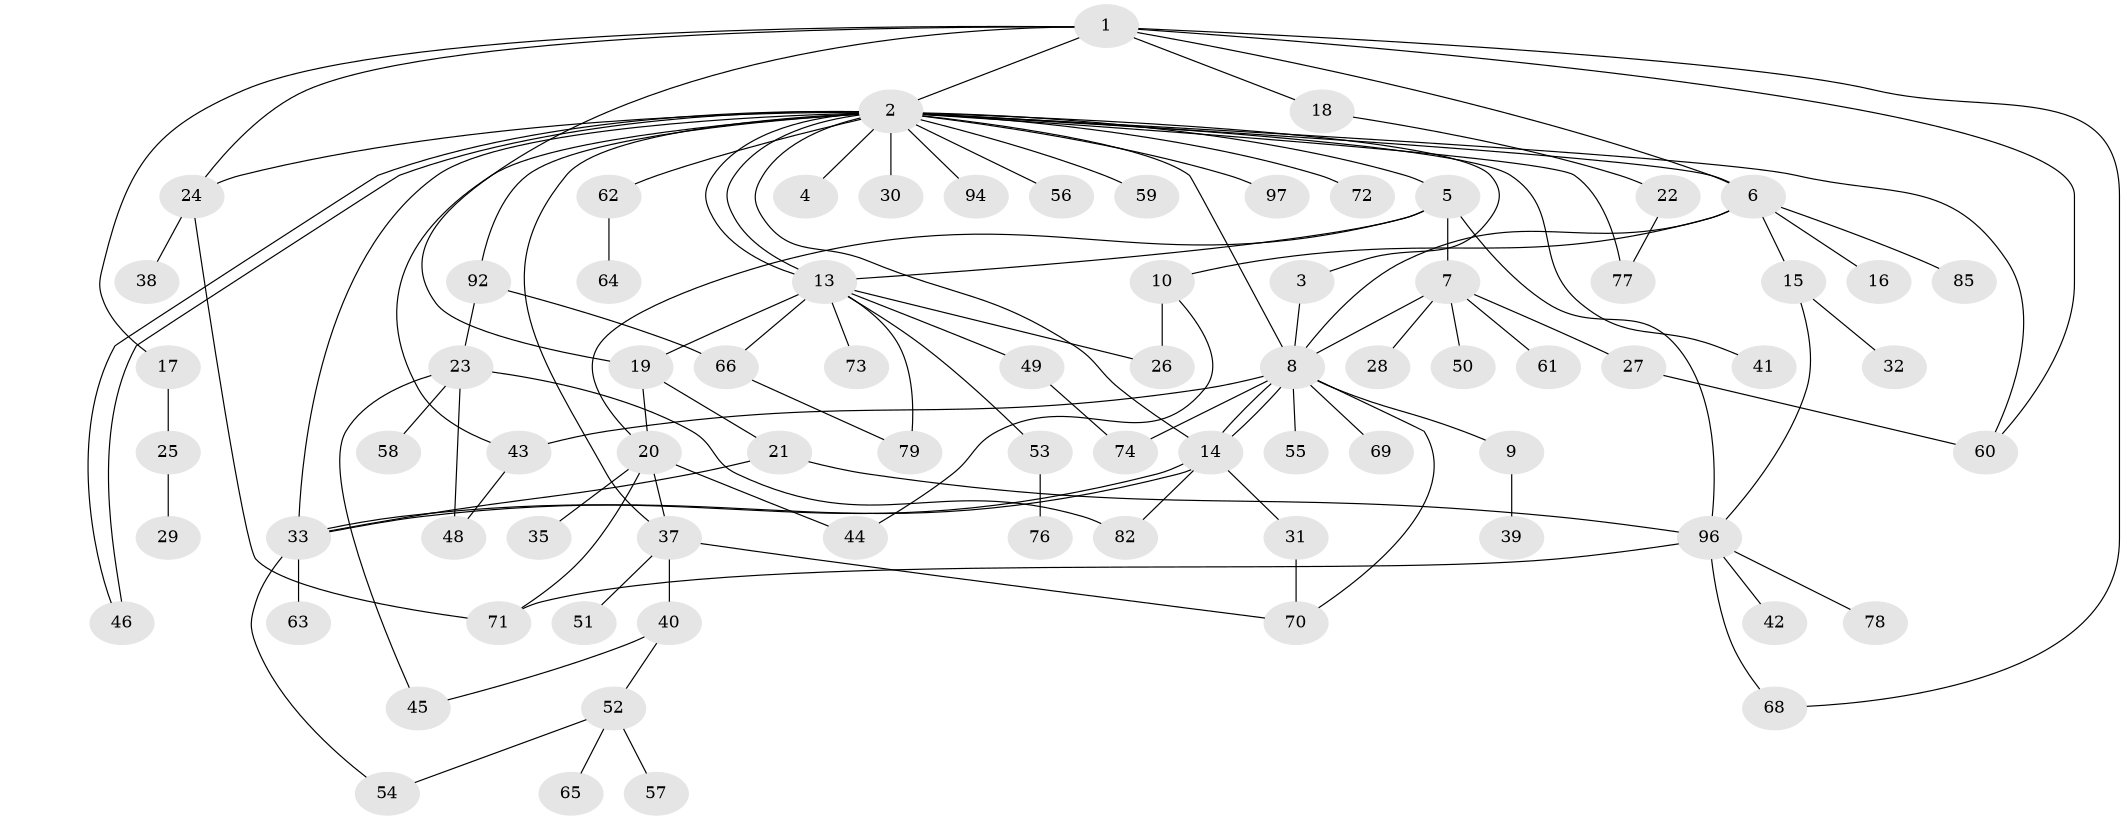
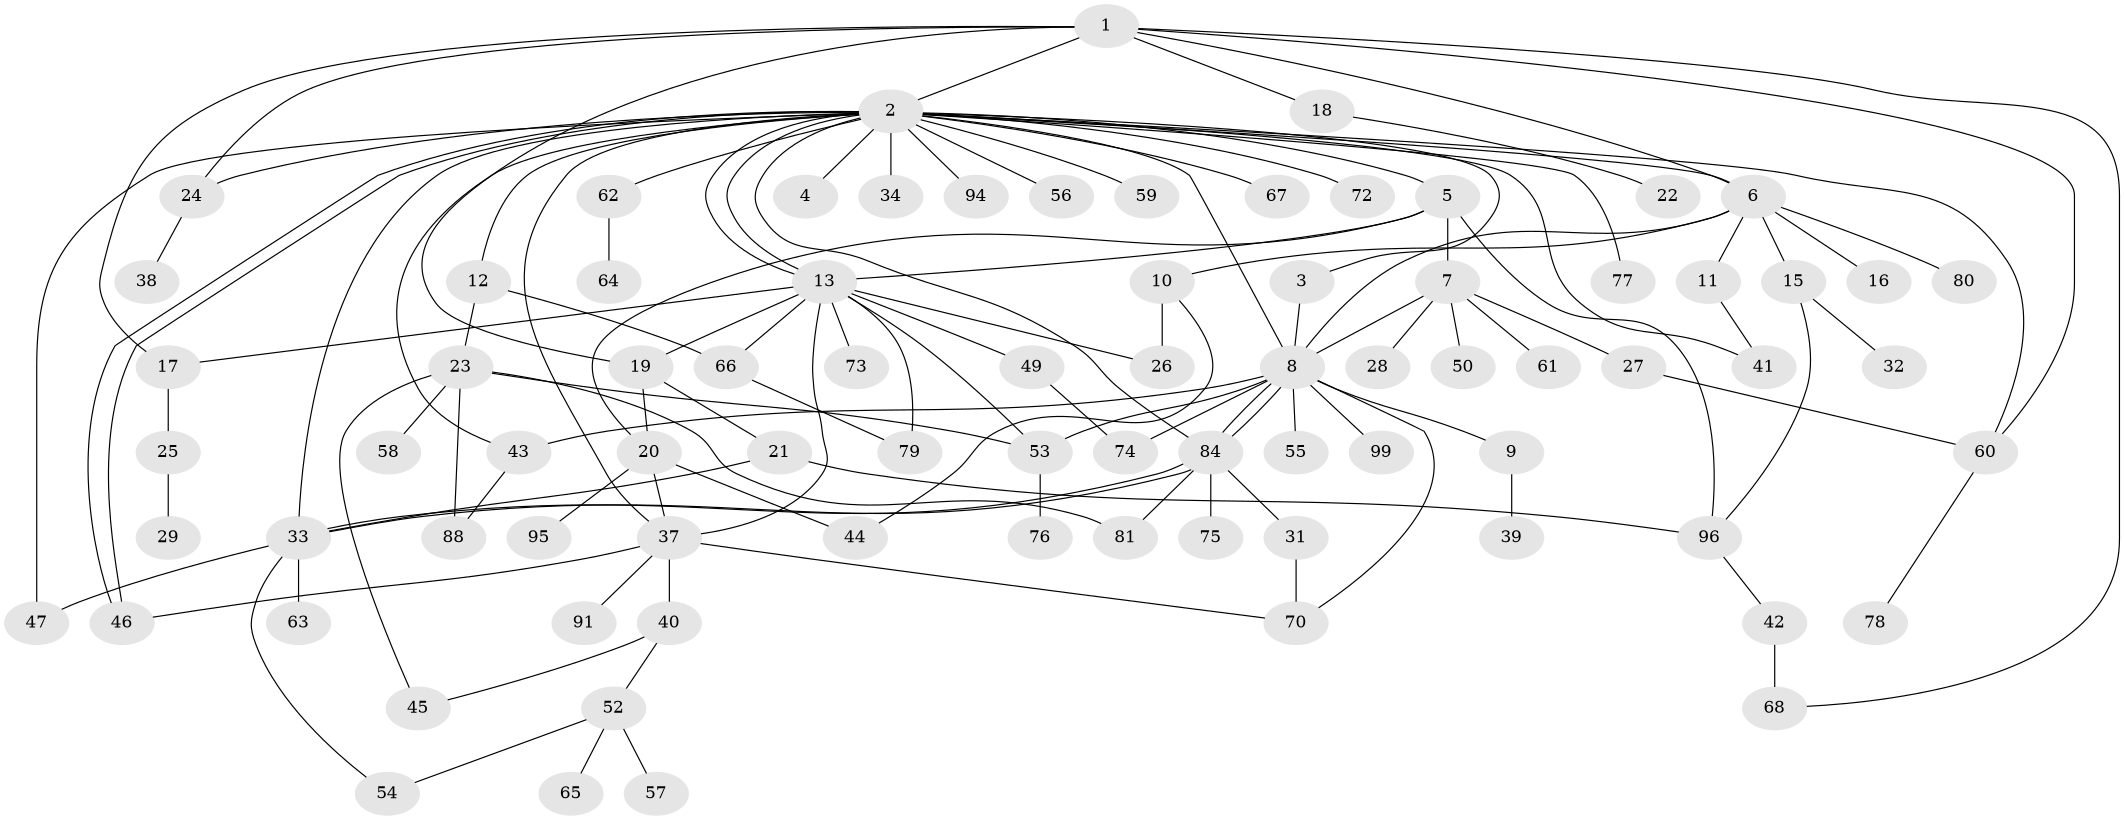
node "30": label "30" -> "34"
node "97": label "97" -> "67"
edge "22" -- "77": removed
node "92": label "92" -> "12"
node "11": added
node "85": label "85" -> "80"
edge "13" -- "17": added
edge "23" -- "53": added
edge "8" -- "53": added
node "14": label "14" -> "84"
node "69": label "69" -> "99"
edge "13" -- "37": added
node "48": label "48" -> "88"
node "35": label "35" -> "95"
node "82": label "82" -> "81"
node "75": added
edge "96" -- "78": now "60" -- "78"
edge "37" -- "46": added
node "47": added
node "71": removed
node "51": label "51" -> "91"
edge "96" -- "68": now "42" -- "68"
